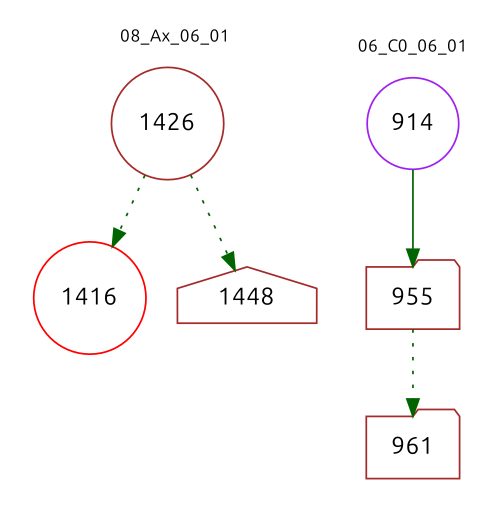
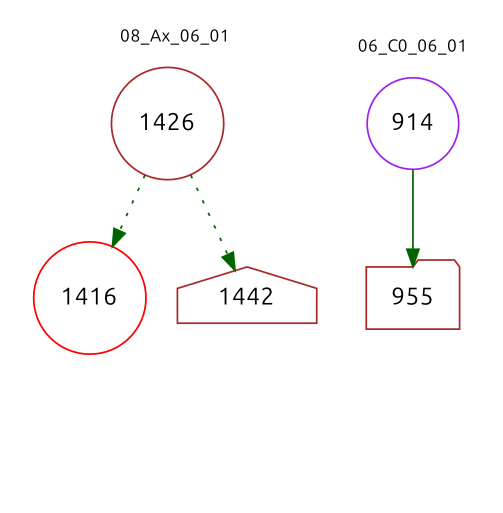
node "1448": label "1448" -> "1442"
node "961": removed
